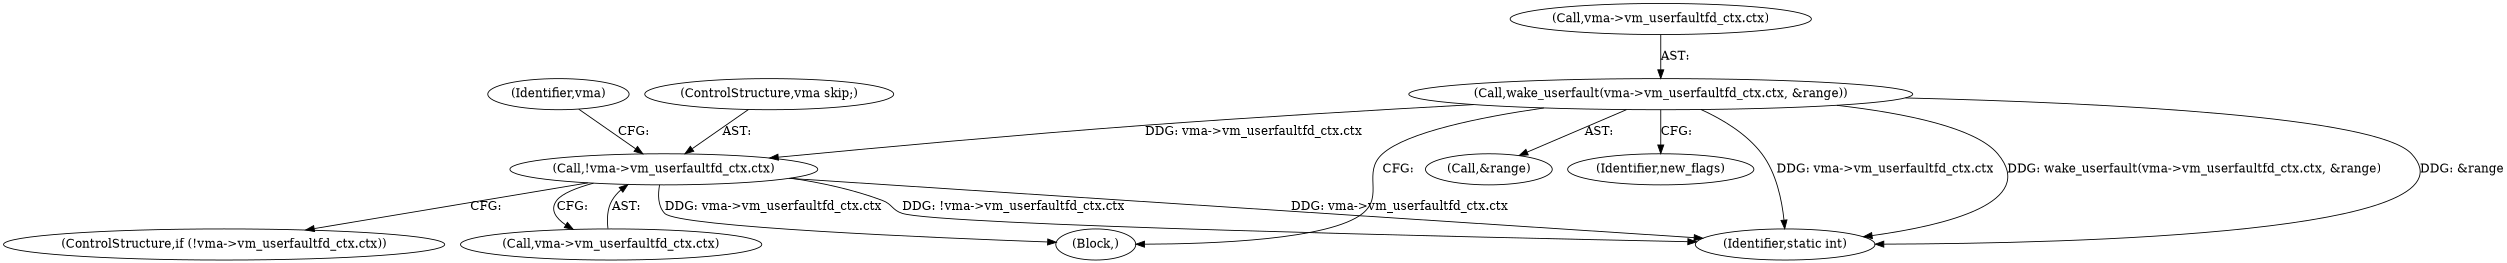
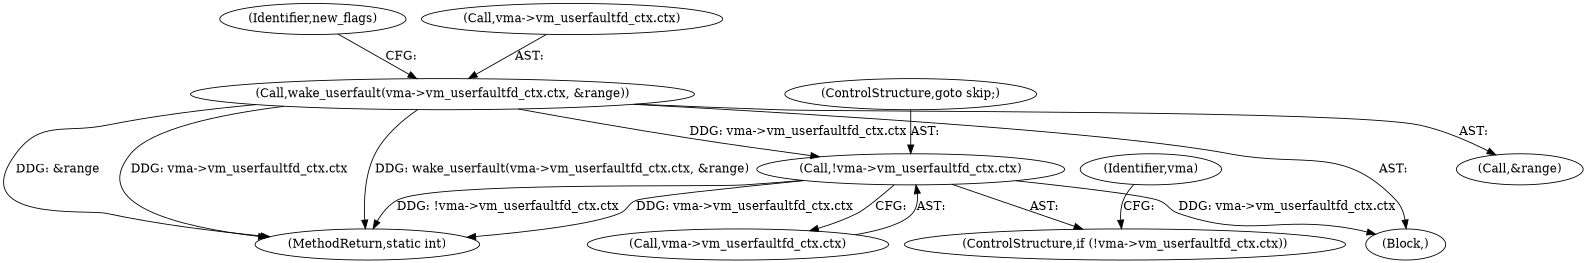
node "(ControlStructure,vma skip;)": label "(ControlStructure,vma skip;)" -> "(ControlStructure,goto skip;)"
edge "(Call,wake_userfault(vma->vm_userfaultfd_ctx.ctx, &range))" -> "(Identifier,new_flags)": reversed
edge "(Identifier,vma)" -> "(Call,!vma->vm_userfaultfd_ctx.ctx)": now "(Identifier,vma)" -> "(ControlStructure,if (!vma->vm_userfaultfd_ctx.ctx))"
edge "(Call,wake_userfault(vma->vm_userfaultfd_ctx.ctx, &range))" -> "(Block,)": label "CFG: " -> "AST: "
edge "(Call,!vma->vm_userfaultfd_ctx.ctx)" -> "(ControlStructure,if (!vma->vm_userfaultfd_ctx.ctx))": label "CFG: " -> "AST: "
node "(Identifier,static int)": label "(Identifier,static int)" -> "(MethodReturn,static int)"
